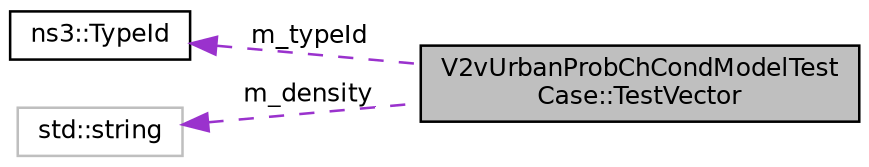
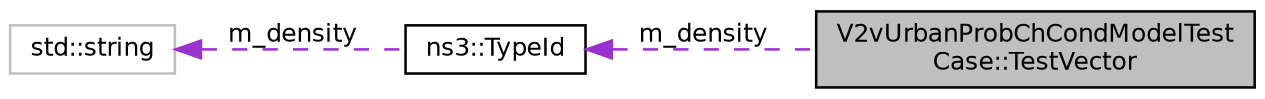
edge "V2vUrbanProbChCondModelTest Case::TestVector" -> "ns3::TypeId": label " m_typeId" -> " m_density"
edge "V2vUrbanProbChCondModelTest Case::TestVector" -> "std::string": now "ns3::TypeId" -> "std::string"
